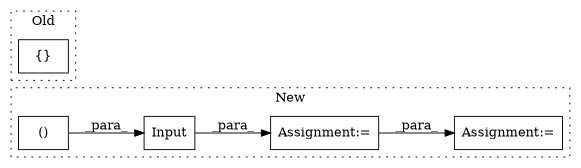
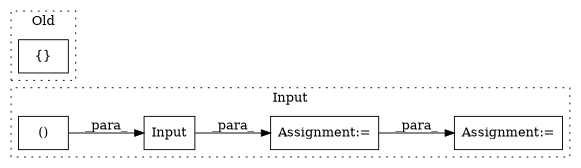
cluster "New": label "New" -> "Input"
